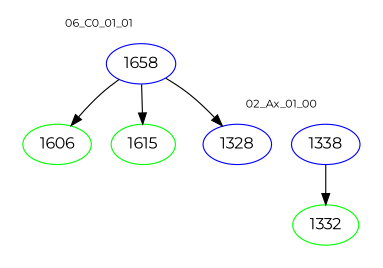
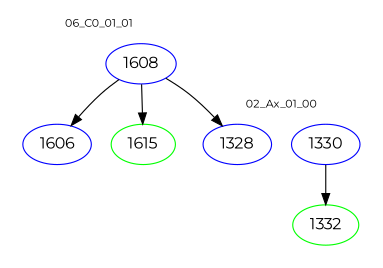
node "1658": label "1658" -> "1608"
node "1606": color green -> blue
node "1338": label "1338" -> "1330"
